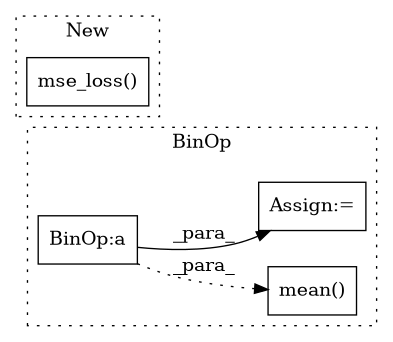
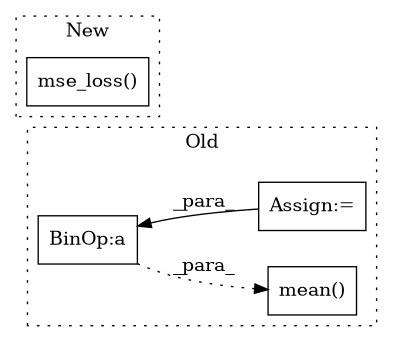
cluster "BinOp": label "BinOp" -> "Old"
edge "BinOp:a" -> "Assign:=": reversed
